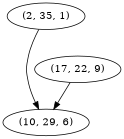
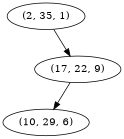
edge "(2, 35, 1)" -> "(10, 29, 6)": now "(2, 35, 1)" -> "(17, 22, 9)"
